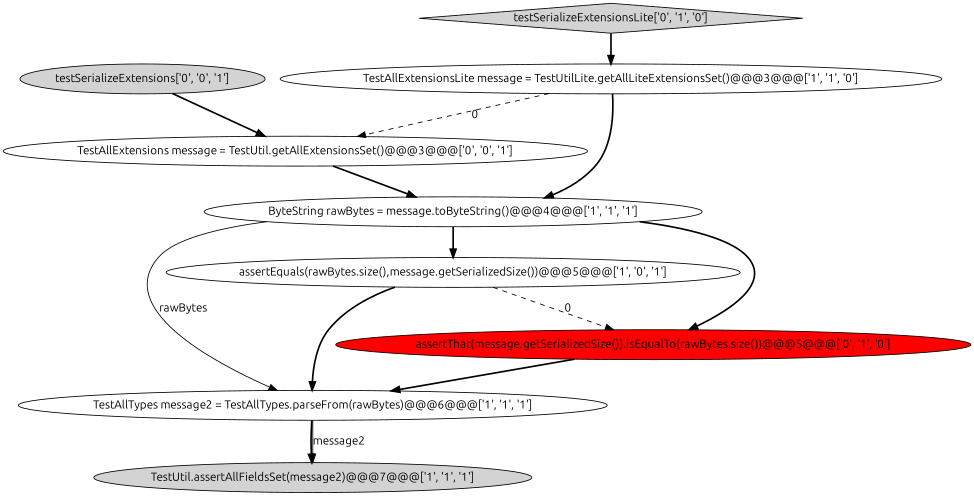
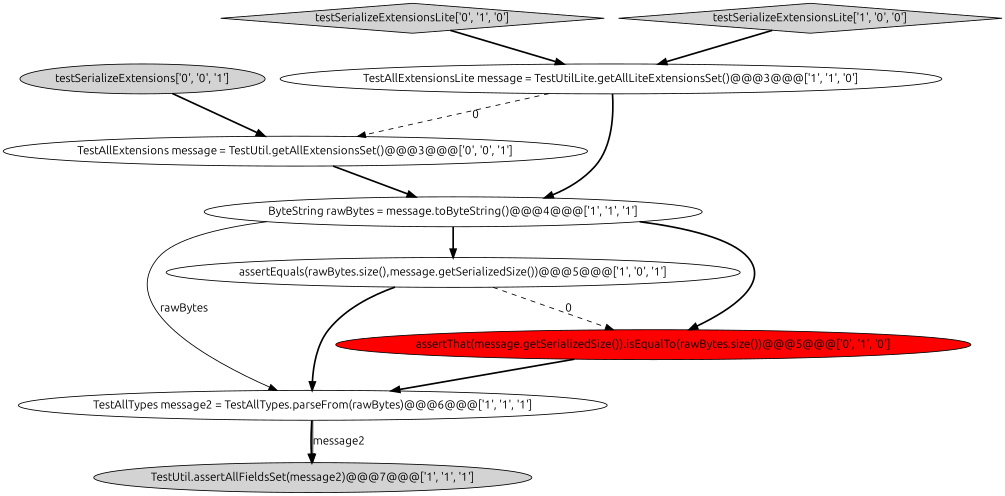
node "testSerializeExtensionsLite['1', '0', '0']": added
